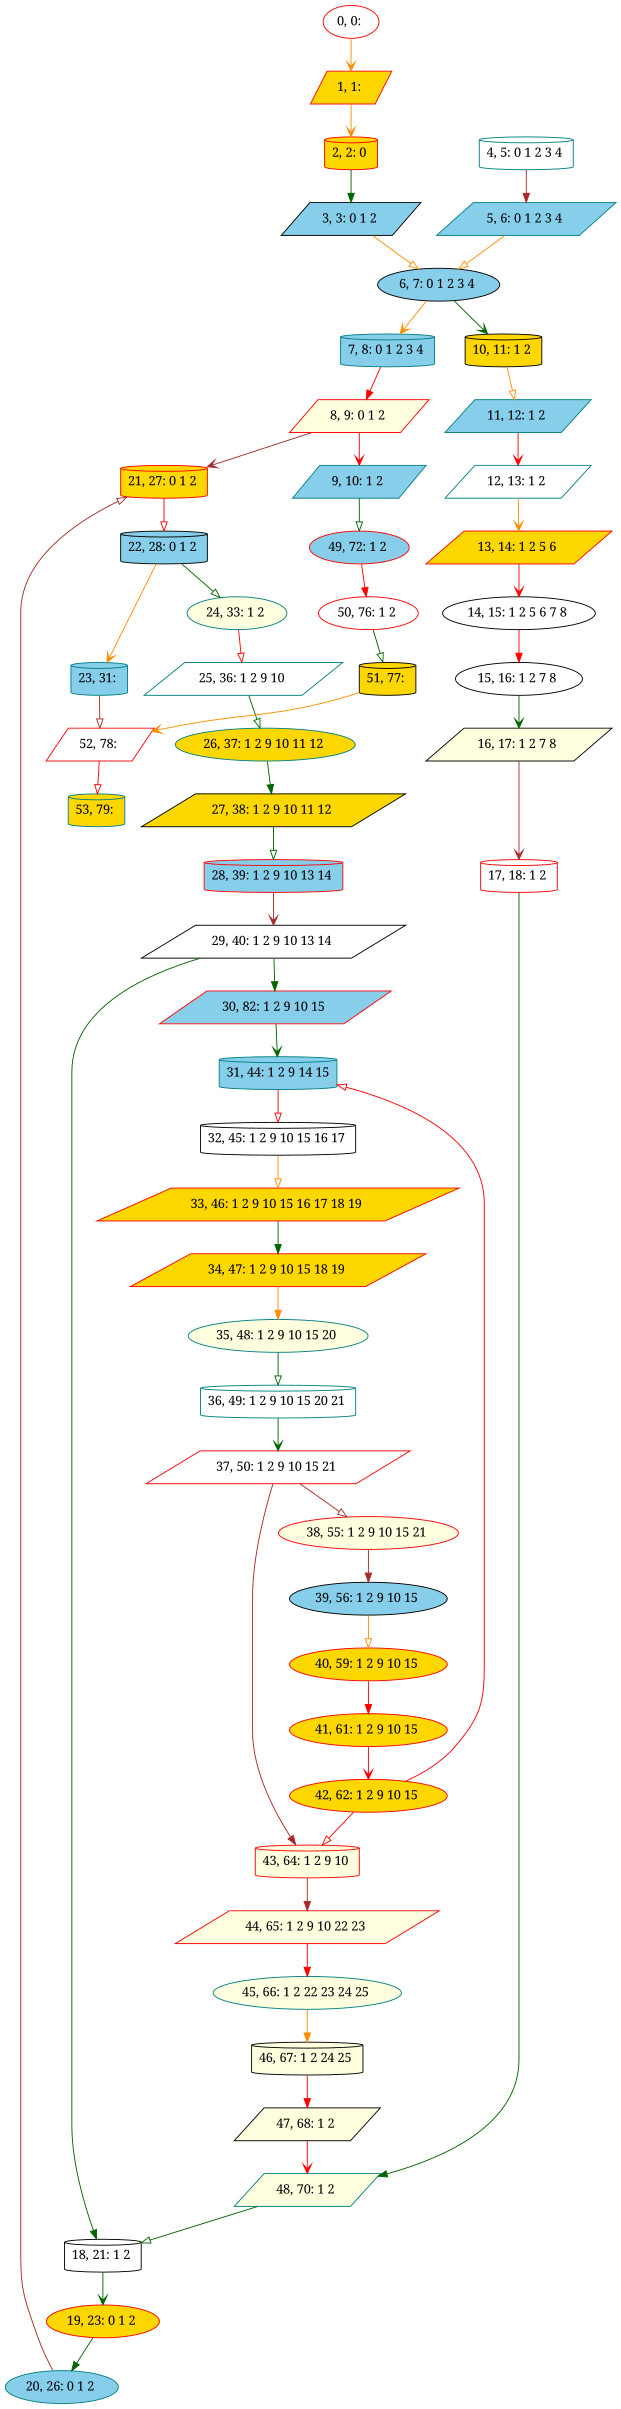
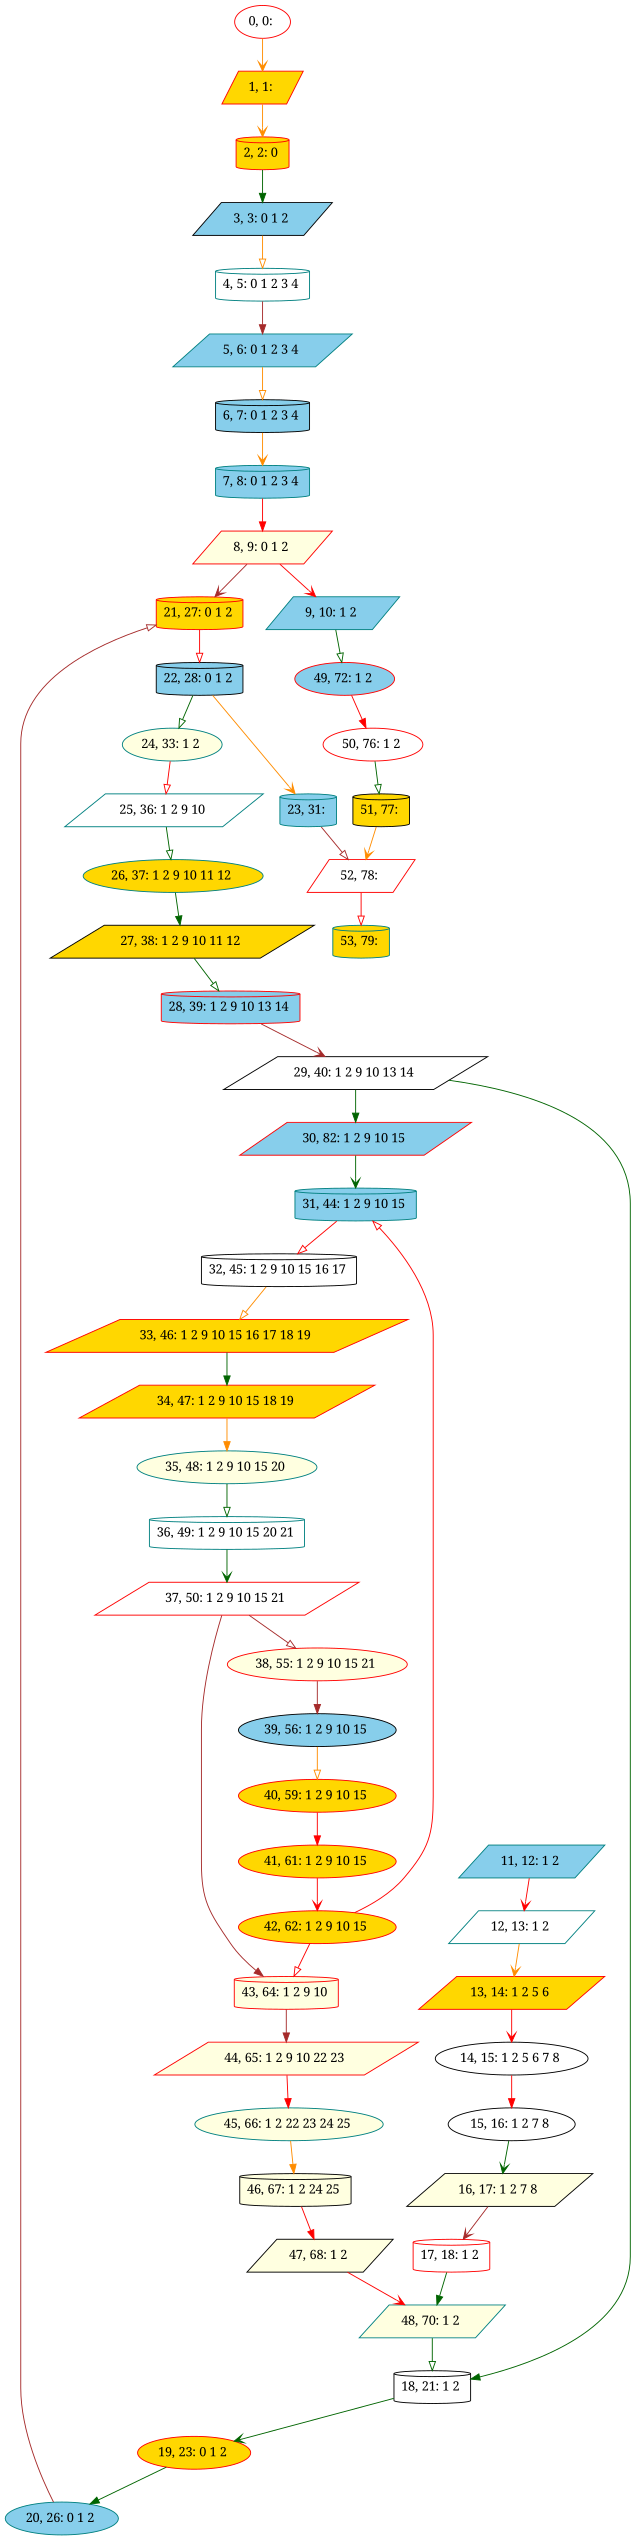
edge "3, 3: 0 1 2" -> "6, 7: 0 1 2 3 4": now "3, 3: 0 1 2" -> "4, 5: 0 1 2 3 4"
node "6, 7: 0 1 2 3 4": shape ellipse -> cylinder
node "10, 11: 1 2": removed
node "31, 44: 1 2 9 14 15": label "31, 44: 1 2 9 14 15" -> "31, 44: 1 2 9 10 15"
